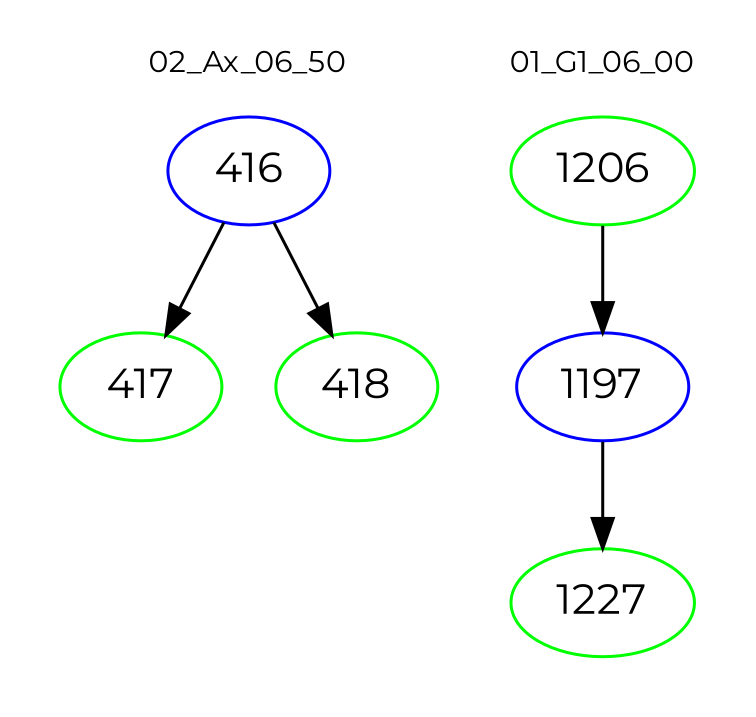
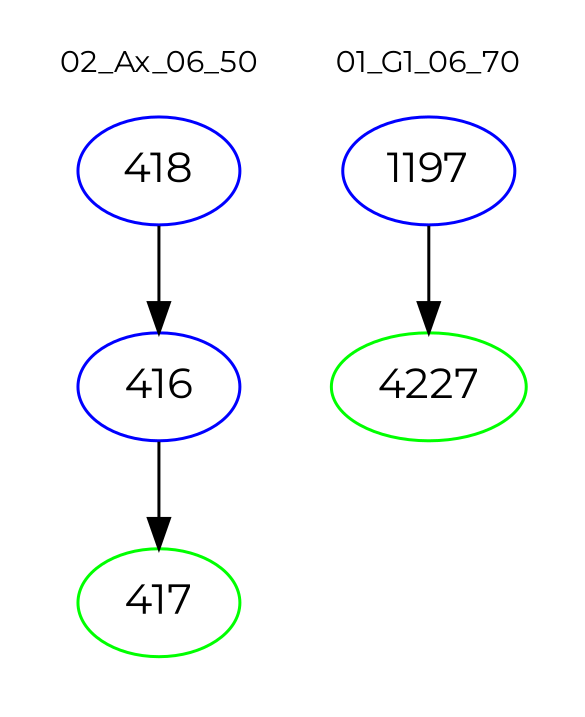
cluster "01_G1_06_00": label "01_G1_06_00" -> "01_G1_06_70"
node "1206": removed
edge "416" -> "418": reversed
node "418": color green -> blue
node "1227": label "1227" -> "4227"
